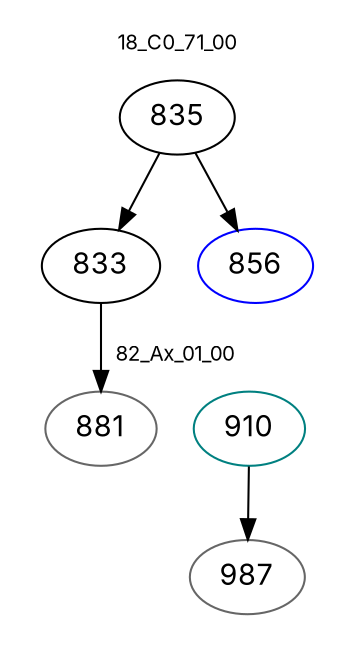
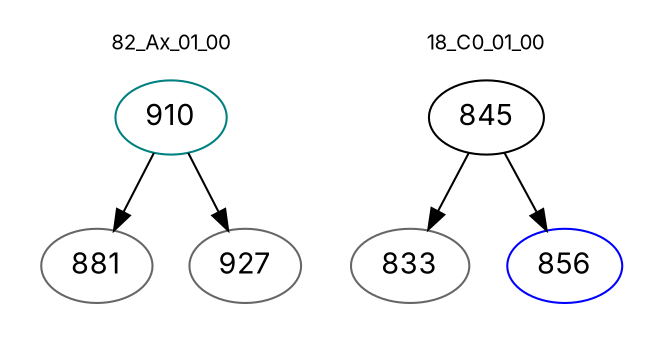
cluster "18_C0_71_00": label "18_C0_71_00" -> "18_C0_01_00"
node "835": label "835" -> "845"
node "833": color black -> gray40
edge "833" -> "881": now "910" -> "881"
node "987": label "987" -> "927"
